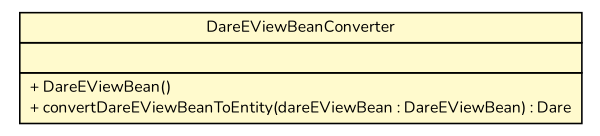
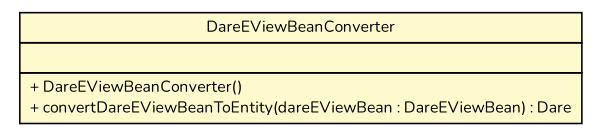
node "DareEViewBeanConverter": text "+ DareEViewBean()" -> "+ DareEViewBeanConverter()"
